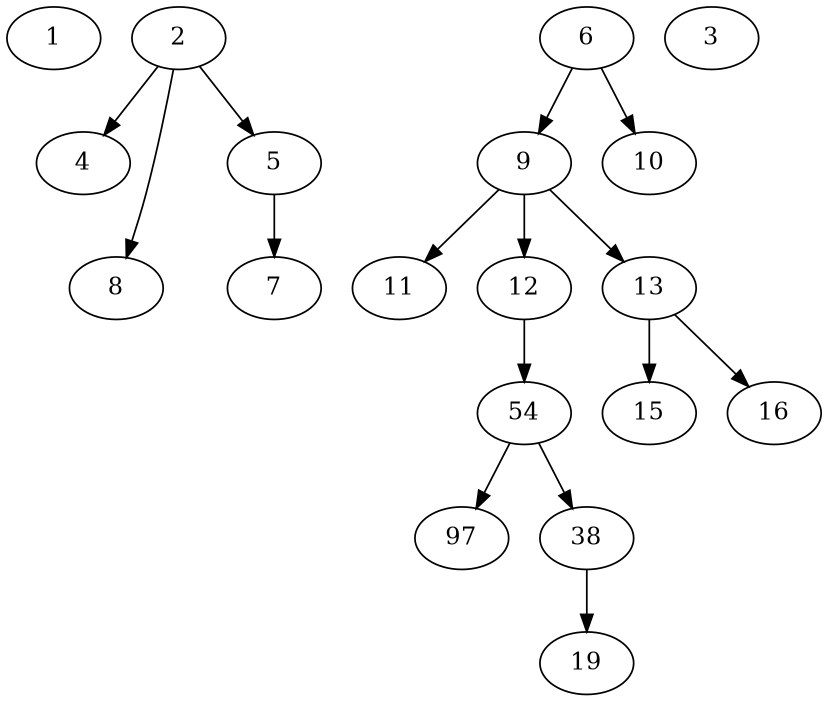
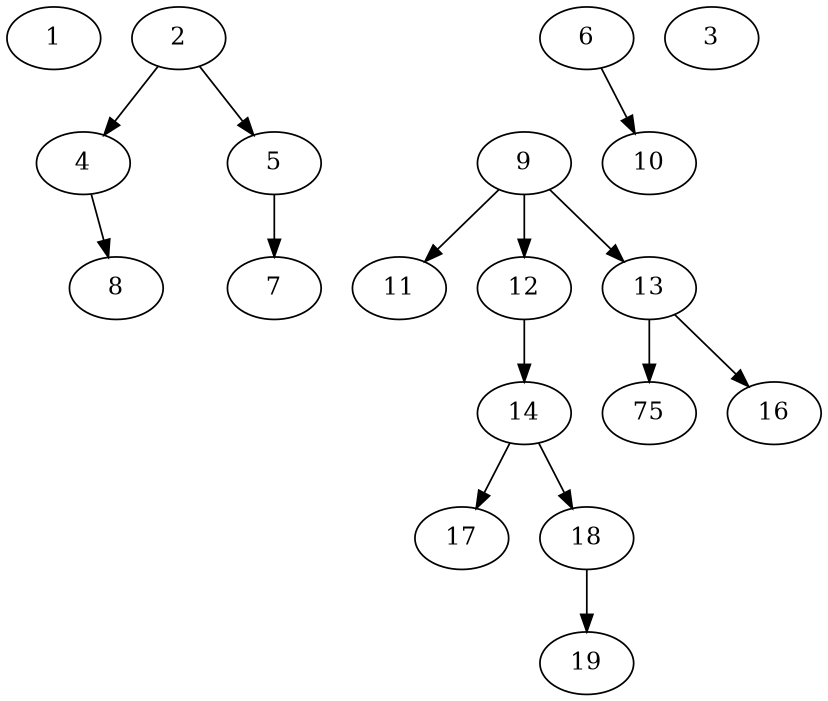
edge "6" -> "9": removed
edge "2" -> "8": now "4" -> "8"
node "54": label "54" -> "14"
node "15": label "15" -> "75"
node "97": label "97" -> "17"
node "38": label "38" -> "18"
